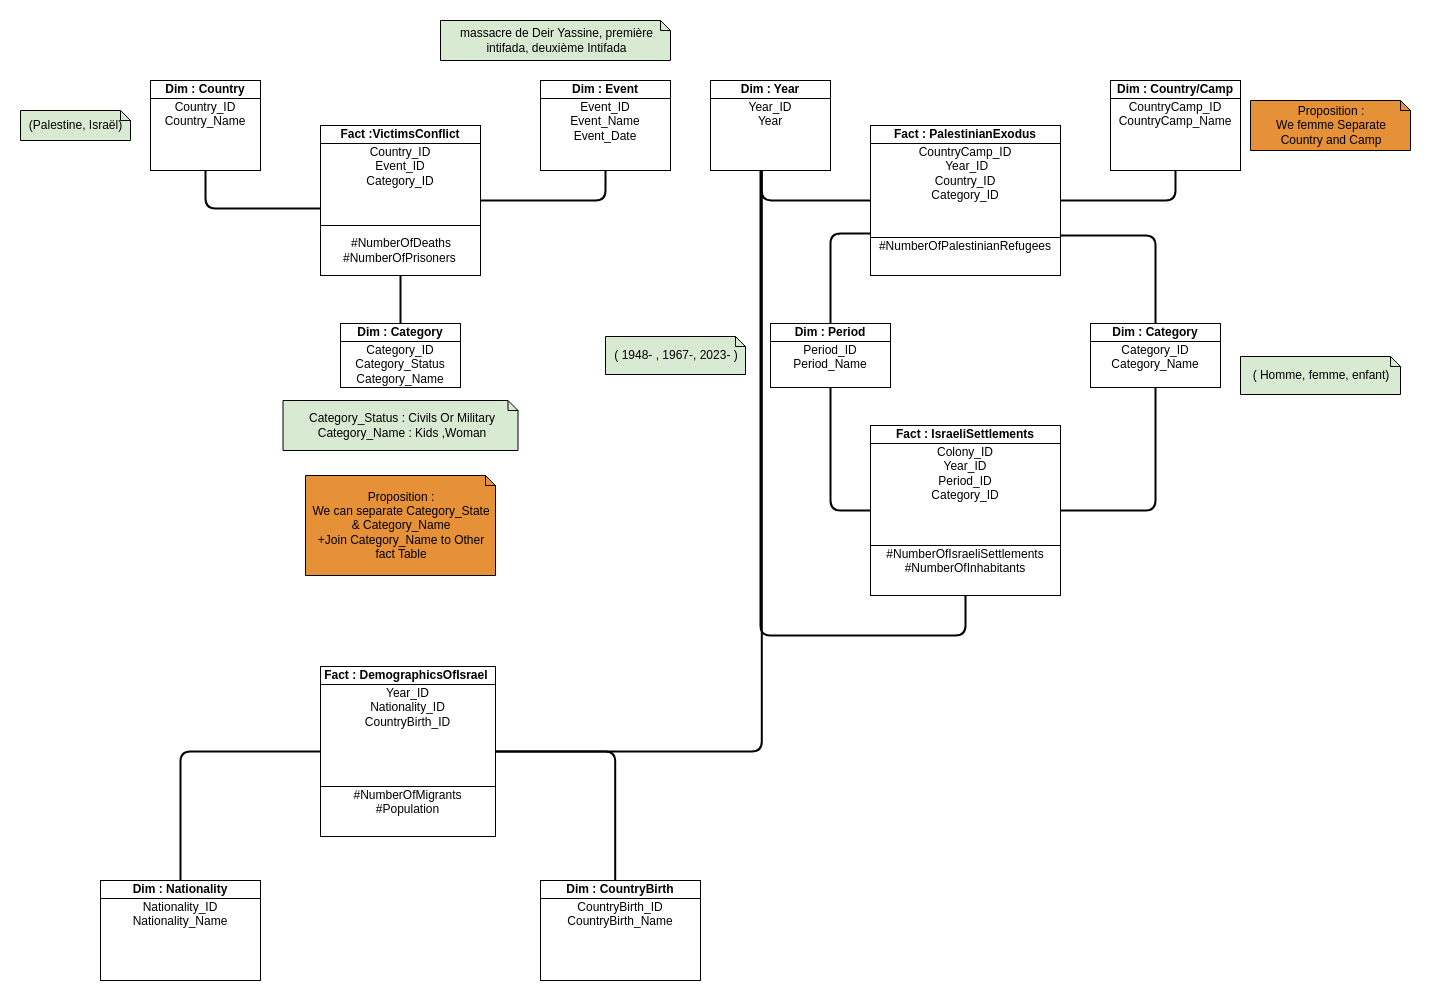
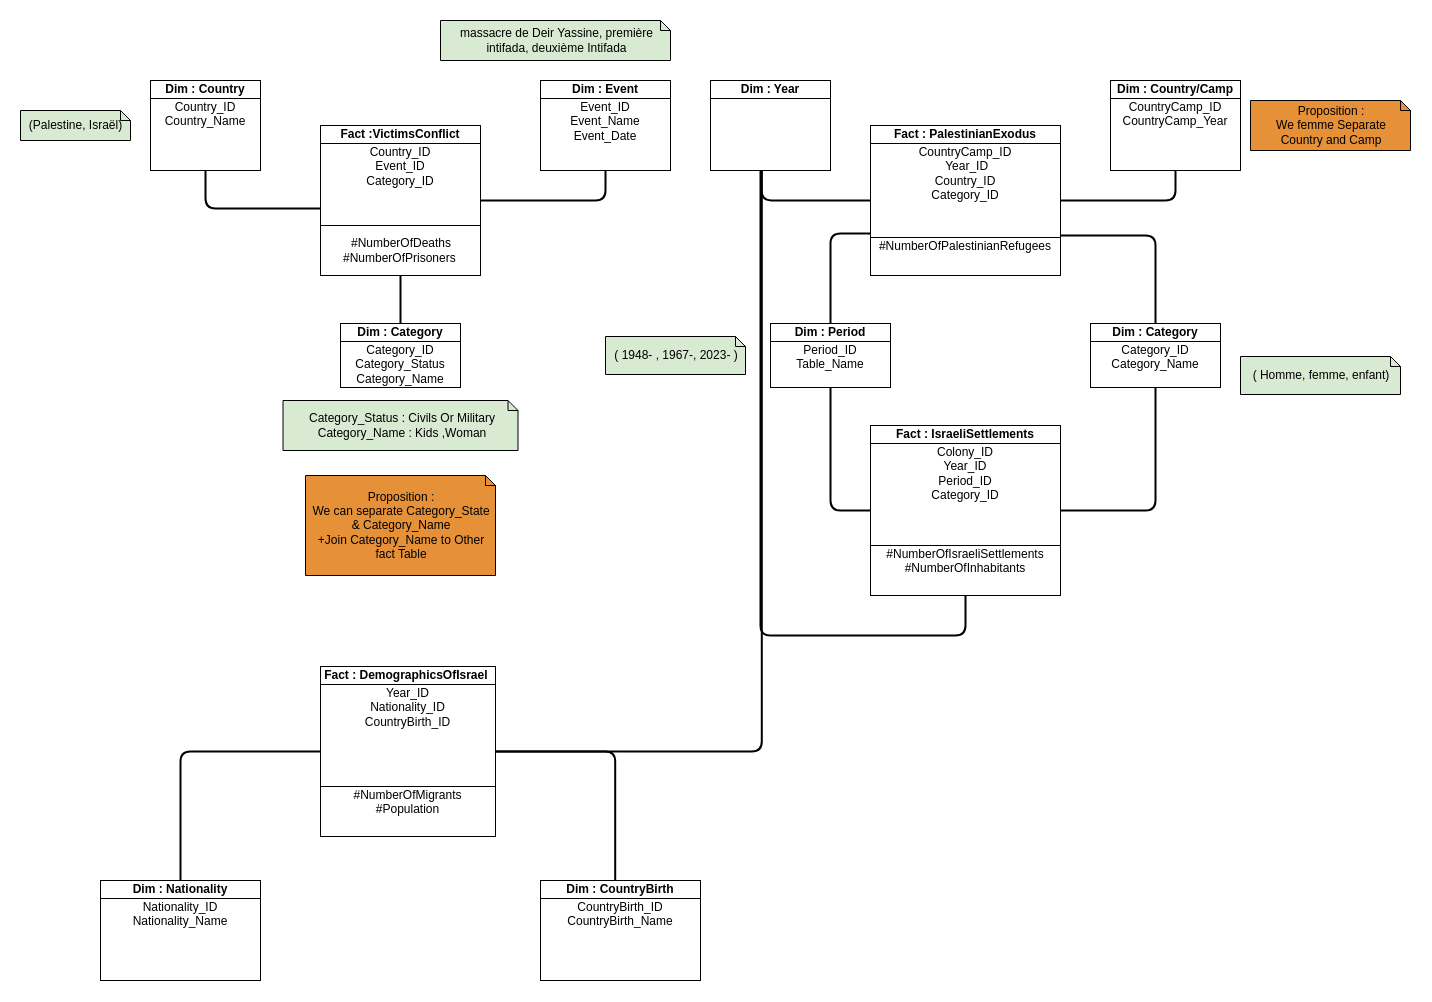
node "CountryCamp_ID CountryCamp_Name": label "CountryCamp_ID CountryCamp_Name" -> "CountryCamp_ID CountryCamp_Year"
node "Year_ID Year": removed
node "Period_ID Period_Name": label "Period_ID Period_Name" -> "Period_ID Table_Name"
